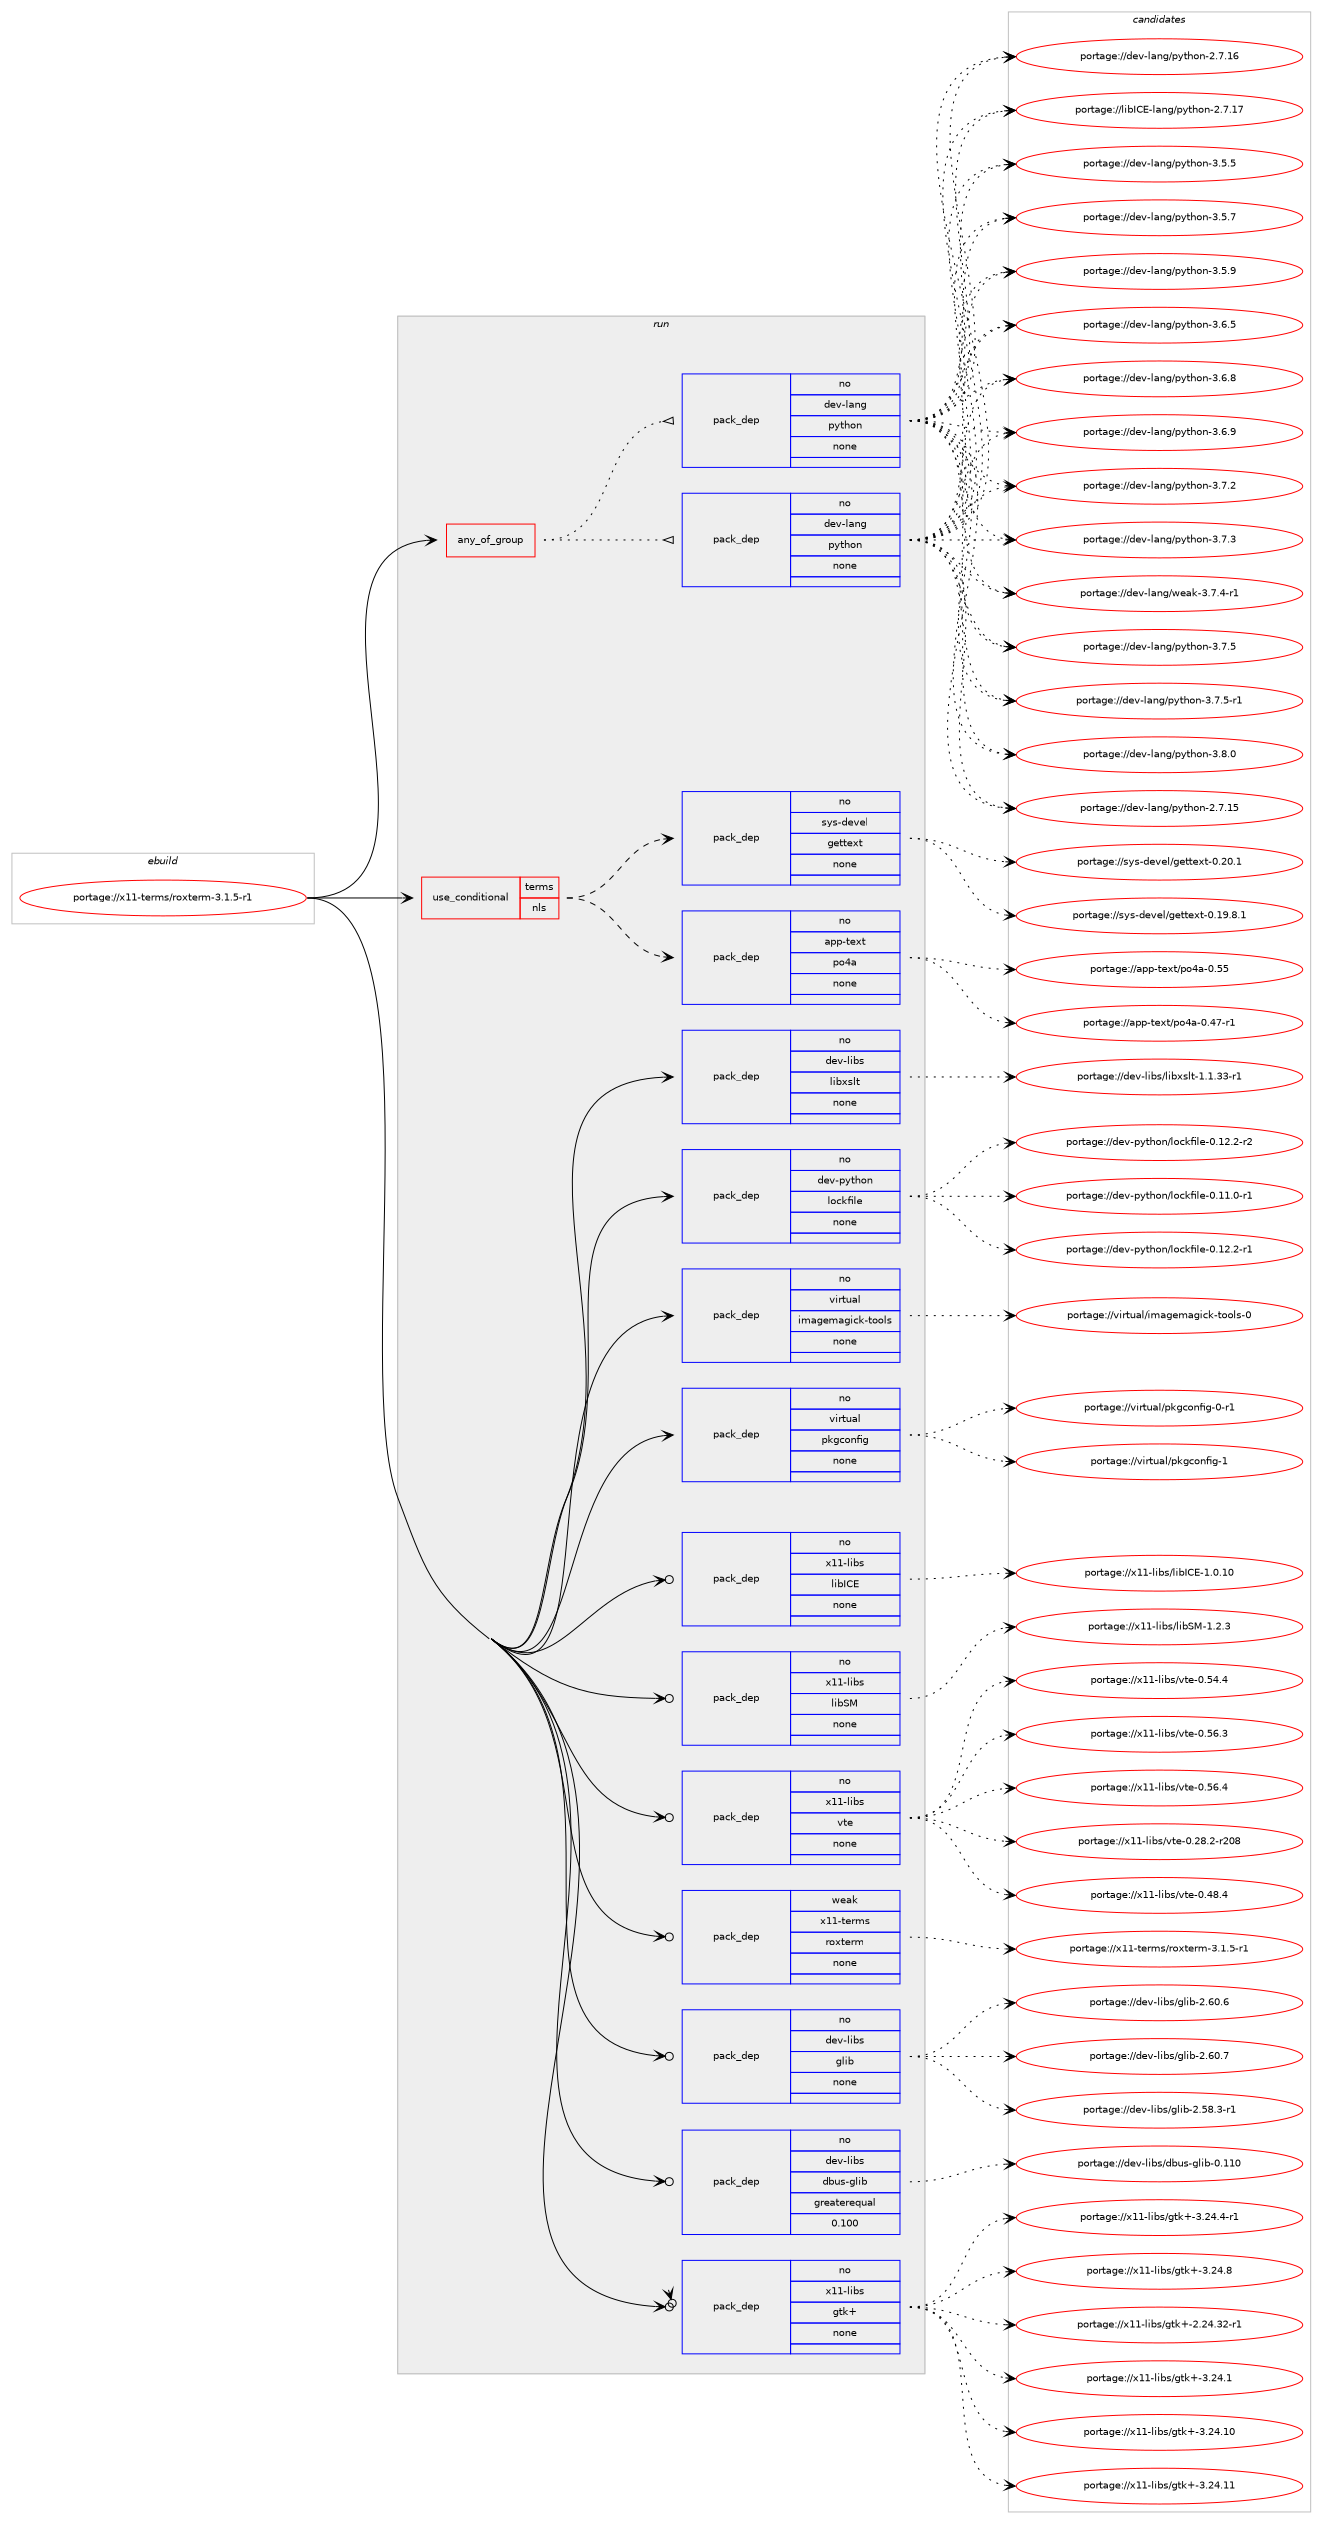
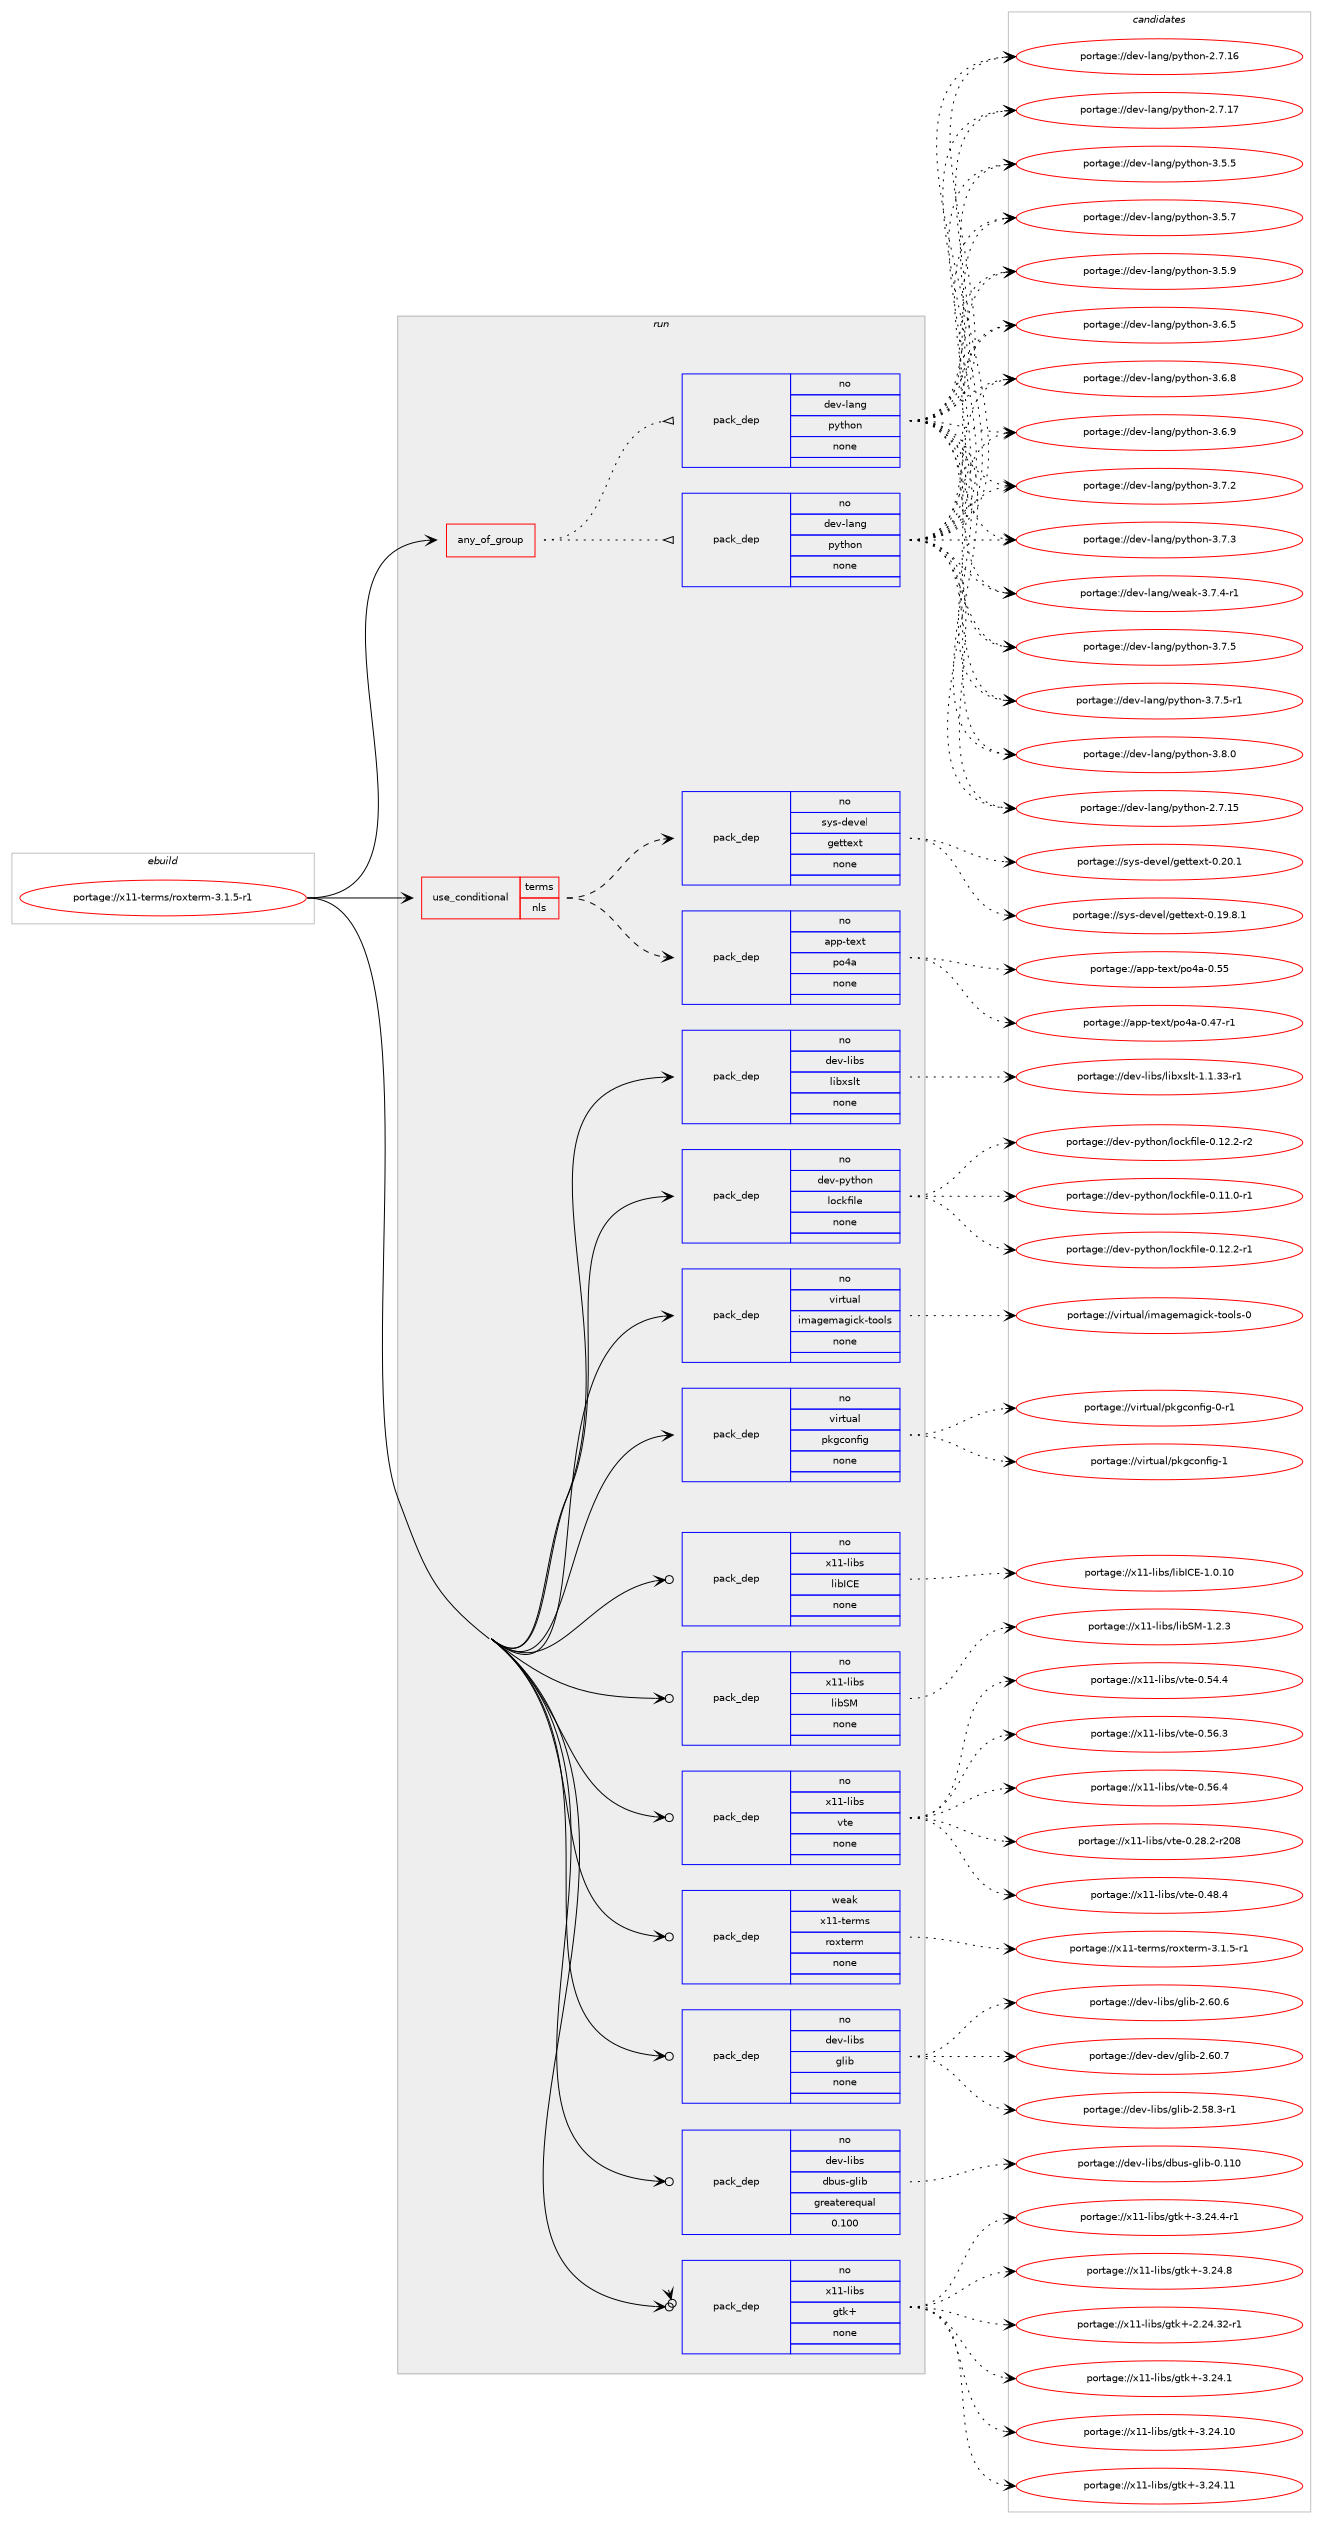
node "portage://libICE-lang/python-2.7.17": label "portage://libICE-lang/python-2.7.17" -> "portage://dev-lang/python-2.7.17"
node "portage://dev-libs/glib-2.60.7": label "portage://dev-libs/glib-2.60.7" -> "portage://dev-dev/glib-2.60.7"
